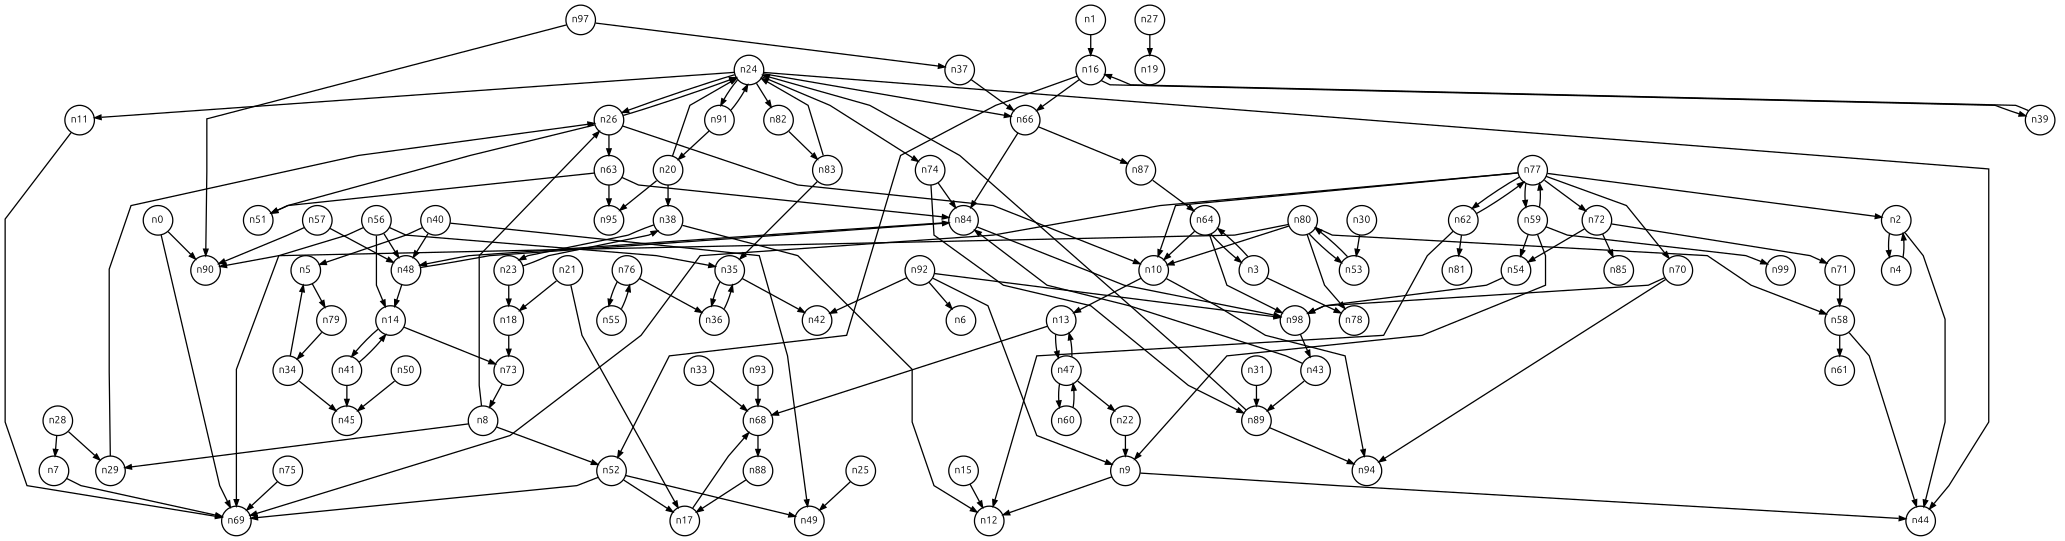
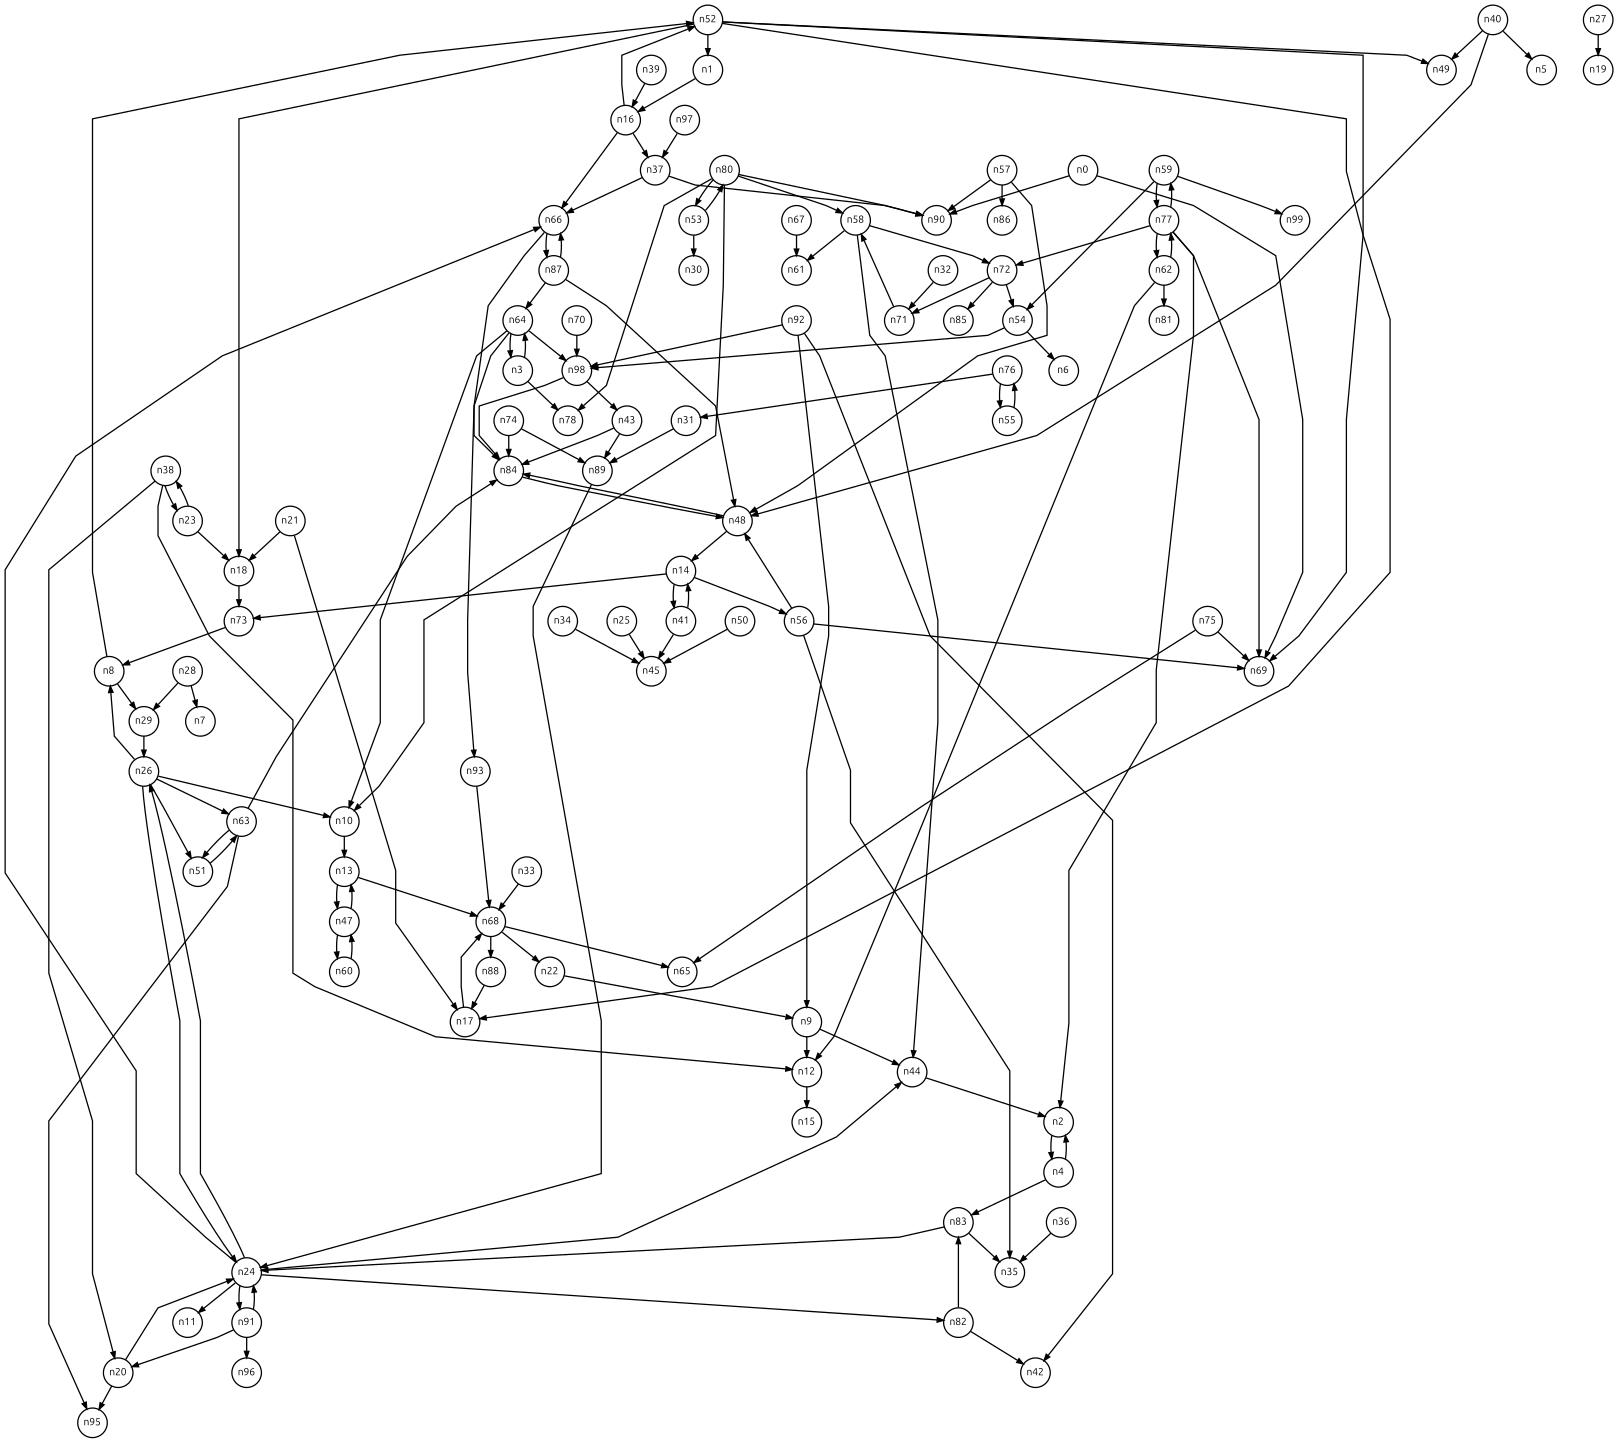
edge "n52" -> "n1": added
edge "n97" -> "n90": now "n37" -> "n90"
edge "n16" -> "n39": now "n16" -> "n37"
edge "n24" -> "n74": removed
edge "n52" -> "n18": added
edge "n77" -> "n10": removed
edge "n20" -> "n38": reversed
edge "n77" -> "n70": removed
node "n67": added
node "n86": added
edge "n58" -> "n72": added
edge "n30" -> "n53": reversed
edge "n87" -> "n66": added
edge "n56" -> "n14": reversed
node "n32": added
edge "n8" -> "n26": reversed
edge "n84" -> "n98": reversed
edge "n35" -> "n36": removed
edge "n76" -> "n36": now "n76" -> "n31"
edge "n92" -> "n6": now "n54" -> "n6"
edge "n35" -> "n42": now "n82" -> "n42"
node "n79": removed
edge "n34" -> "n5": removed
edge "n59" -> "n9": removed
edge "n2" -> "n44": reversed
edge "n87" -> "n48": added
edge "n47" -> "n22": now "n68" -> "n22"
edge "n11" -> "n69": removed
node "n94": removed
edge "n15" -> "n12": reversed
edge "n25" -> "n49": now "n25" -> "n45"
edge "n7" -> "n69": removed
edge "n64" -> "n93": added
edge "n51" -> "n63": added
node "n65": added
edge "n4" -> "n83": added
node "n96": added
